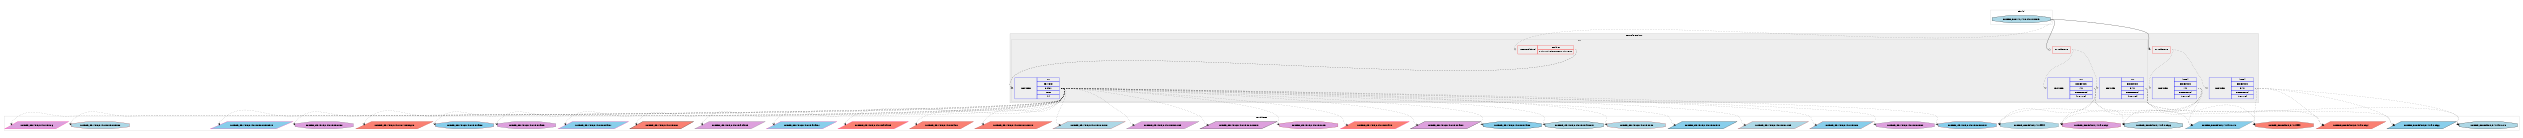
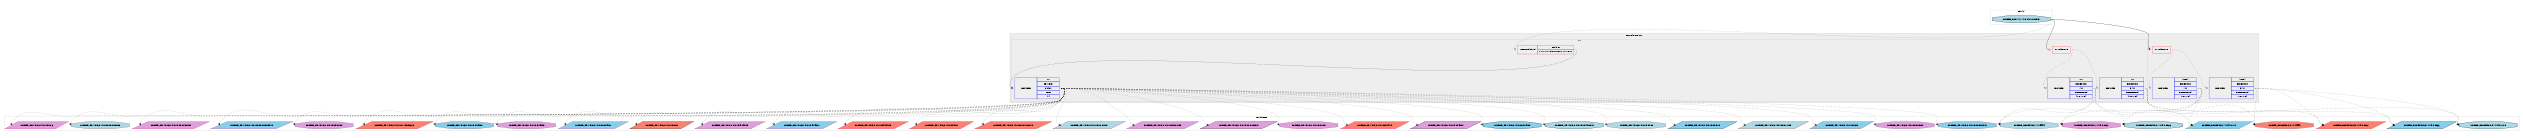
node "portage://dev-lang/python-3.13.0_rc1_p3": added
